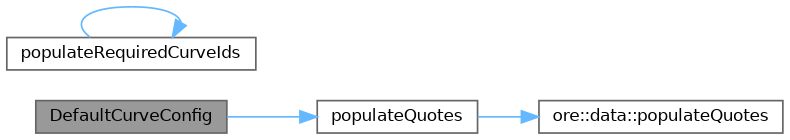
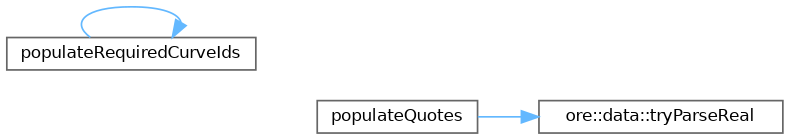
node "DefaultCurveConfig": removed
node "ore::data::populateQuotes": label "ore::data::populateQuotes" -> "ore::data::tryParseReal"
